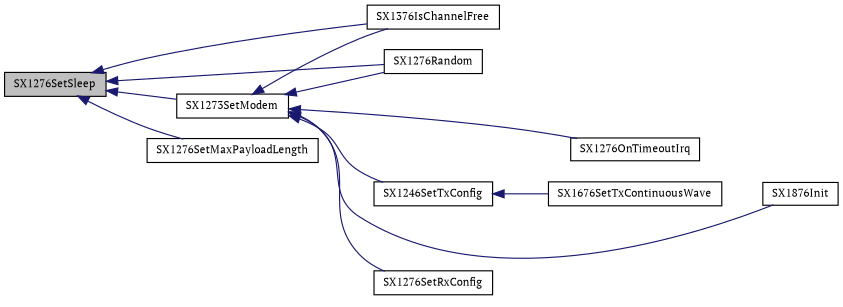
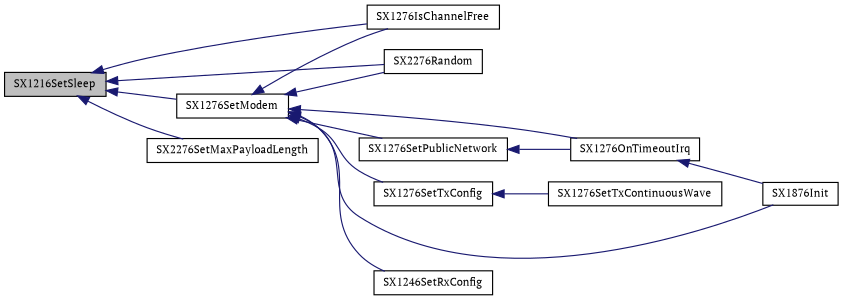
node "SX1376IsChannelFree": label "SX1376IsChannelFree" -> "SX1276IsChannelFree"
node "SX1276Random": label "SX1276Random" -> "SX2276Random"
node "SX1276SetSleep": label "SX1276SetSleep" -> "SX1216SetSleep"
node "SX1273SetModem": label "SX1273SetModem" -> "SX1276SetModem"
node "SX1276SetPublicNetwork": added
node "SX1276SetMaxPayloadLength": label "SX1276SetMaxPayloadLength" -> "SX2276SetMaxPayloadLength"
edge "SX1876Init" -> "SX1276OnTimeoutIrq": added
node "SX1246SetTxConfig": label "SX1246SetTxConfig" -> "SX1276SetTxConfig"
node "SX1676SetTxContinuousWave": label "SX1676SetTxContinuousWave" -> "SX1276SetTxContinuousWave"
node "SX1276SetRxConfig": label "SX1276SetRxConfig" -> "SX1246SetRxConfig"
